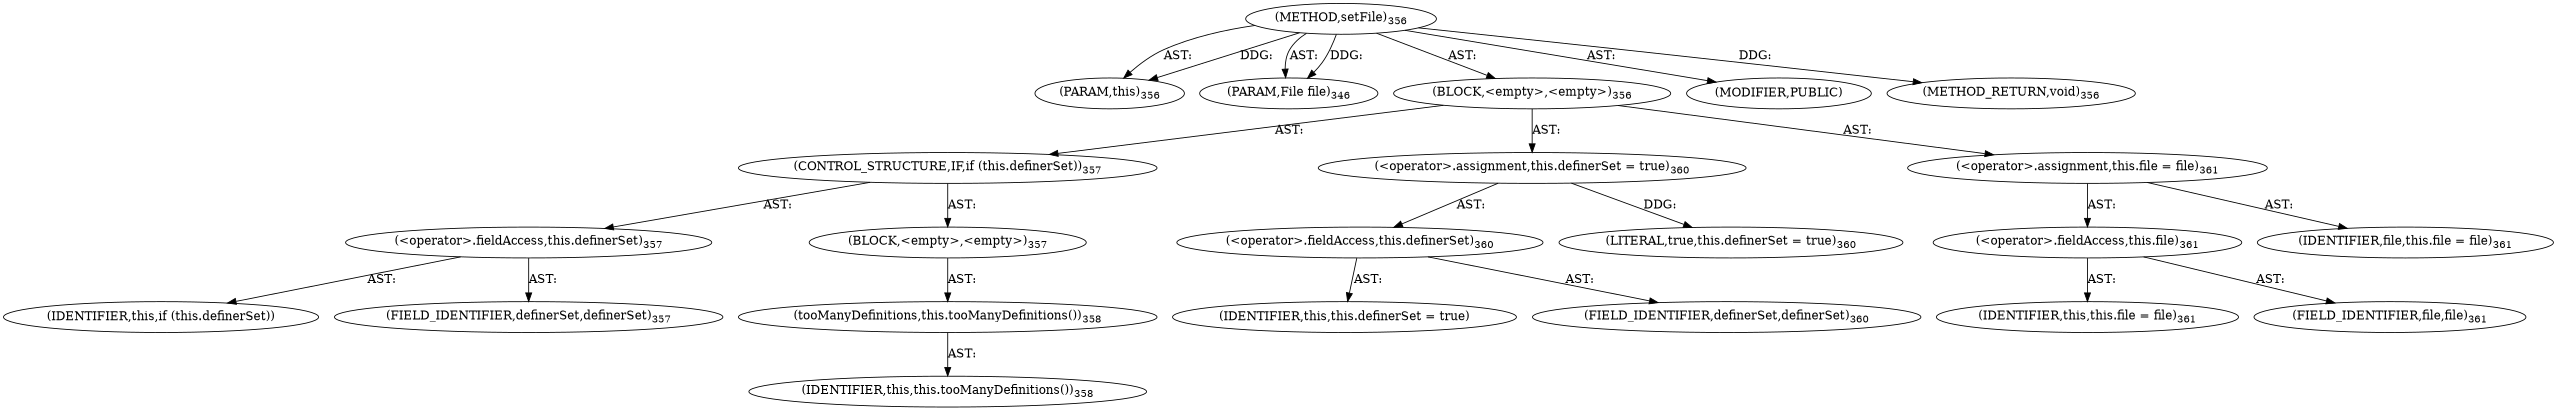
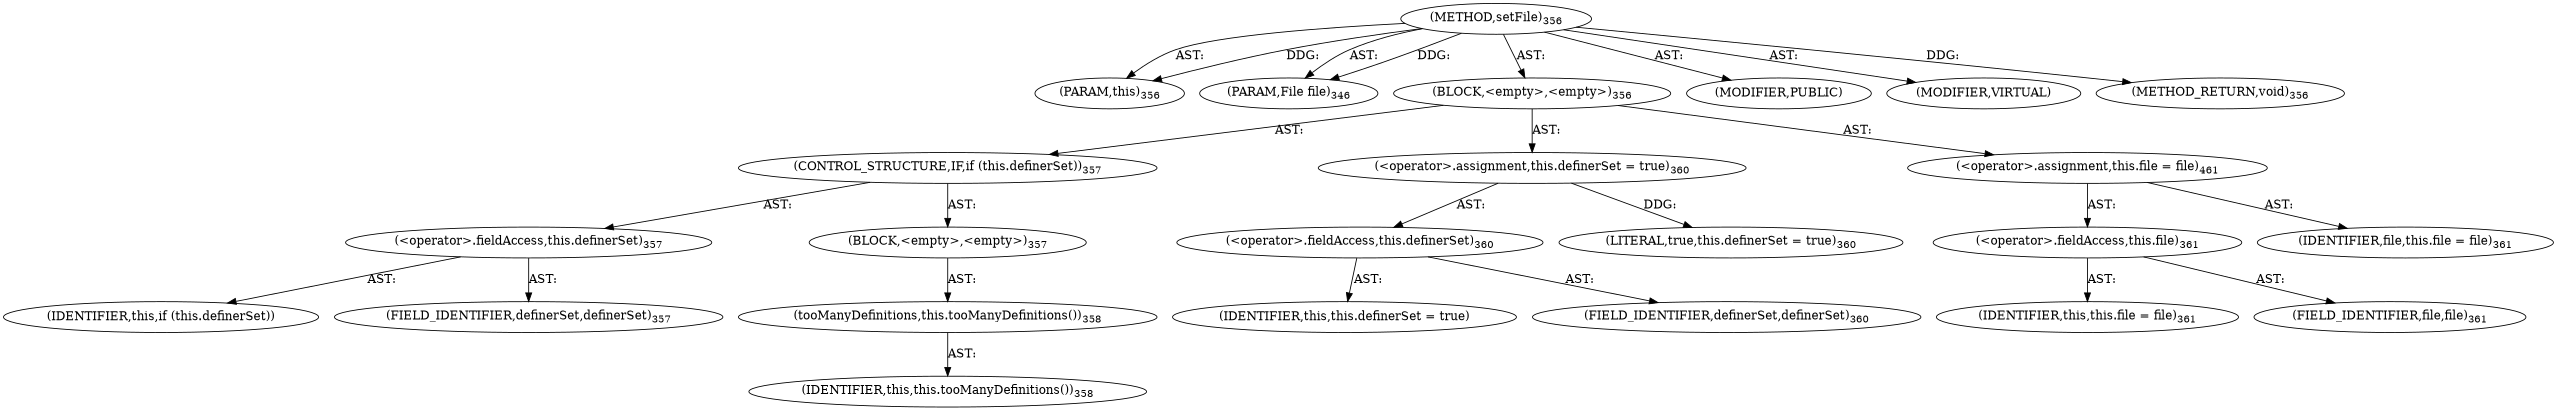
node "(MODIFIER,VIRTUAL)": added
node "(<operator>.assignment,this.file = file)": text "361" -> "461"
